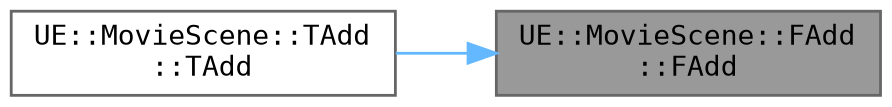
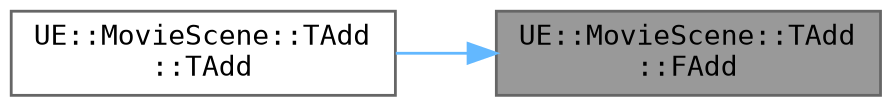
node "UE::MovieScene::FAdd ::FAdd": label "UE::MovieScene::FAdd ::FAdd" -> "UE::MovieScene::TAdd ::FAdd"
